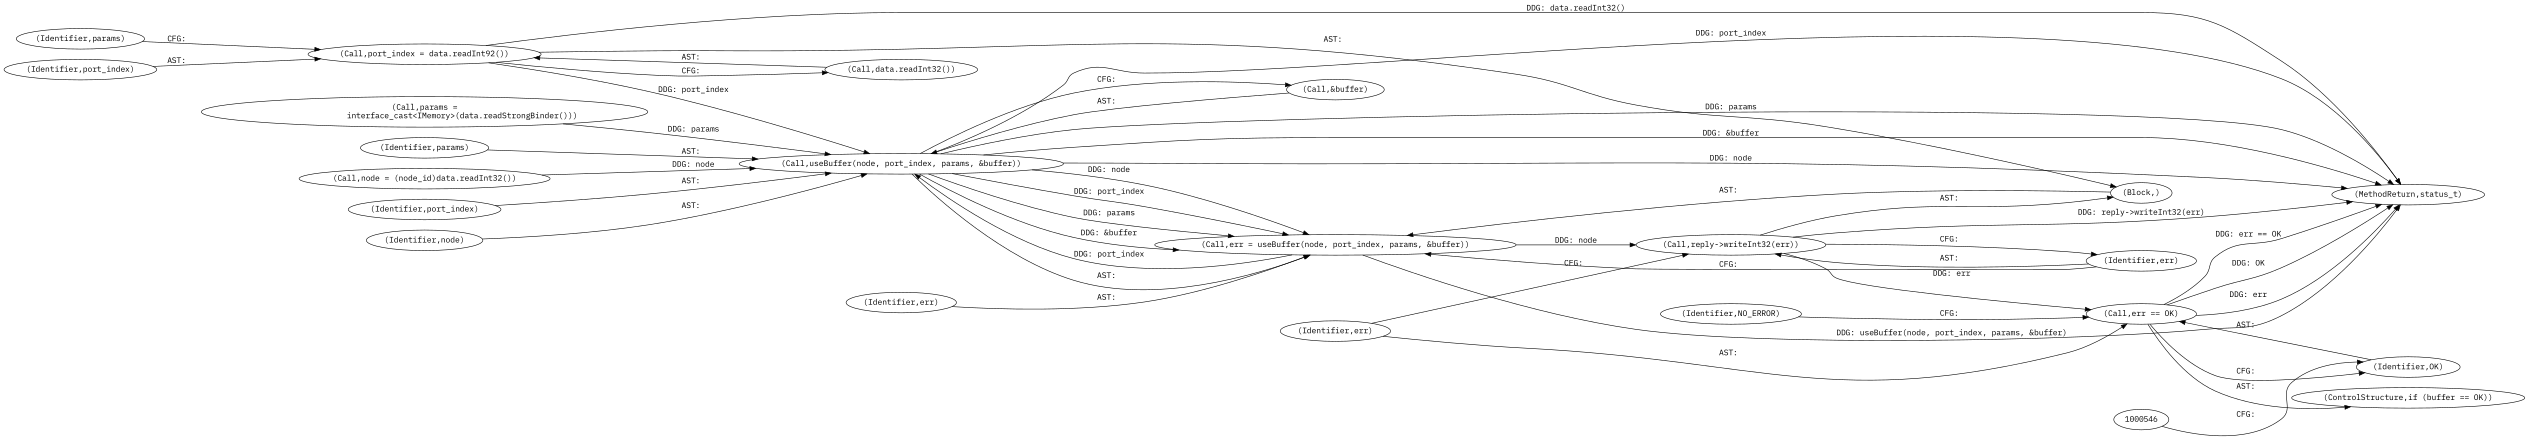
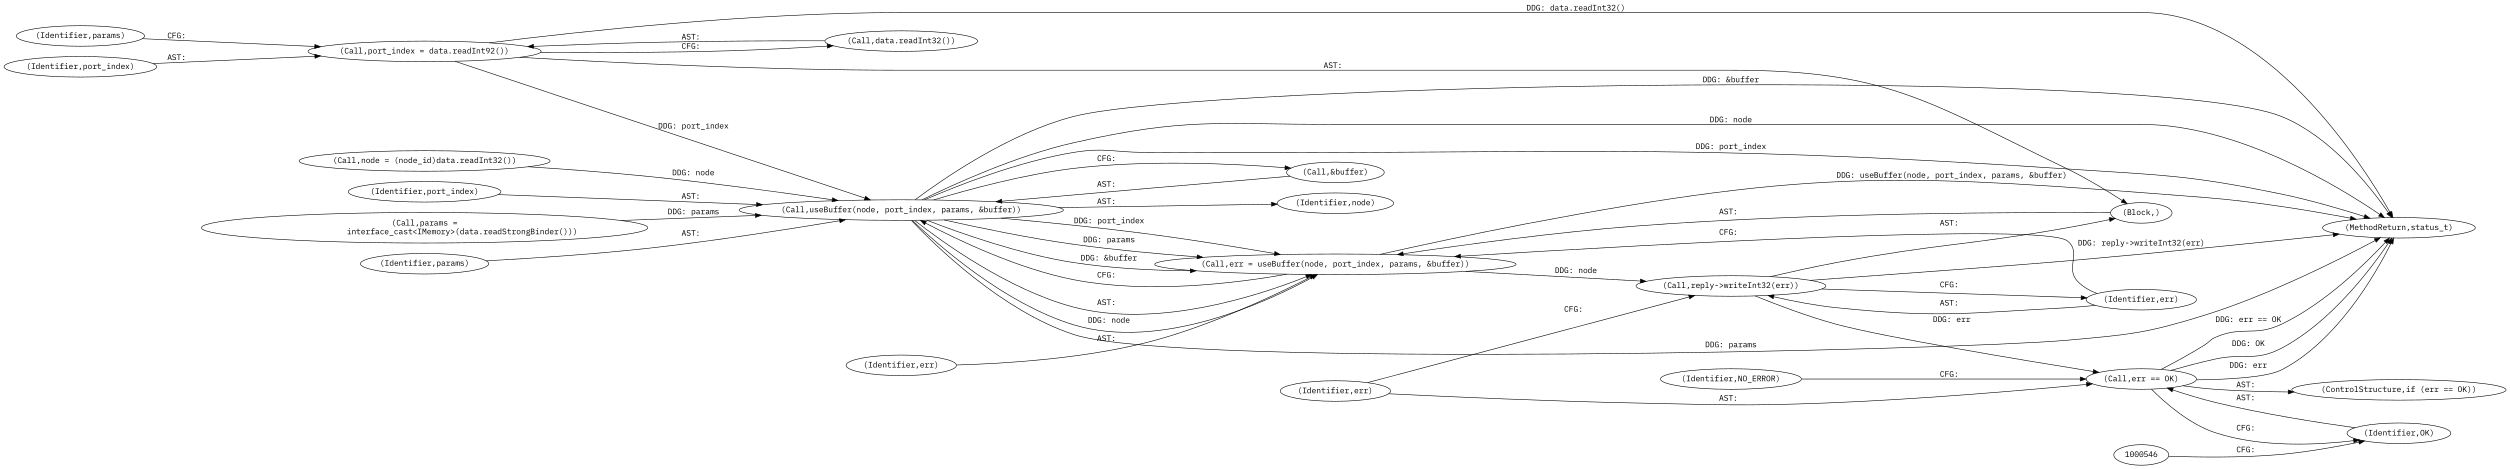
edge "(Identifier,node)" -> "(Call,useBuffer(node, port_index, params, &buffer))": reversed
edge "(Call,err = useBuffer(node, port_index, params, &buffer))" -> "(Call,useBuffer(node, port_index, params, &buffer))": label "DDG: port_index" -> "CFG: "
node "(ControlStructure,if (buffer == OK))": label "(ControlStructure,if (buffer == OK))" -> "(ControlStructure,if (err == OK))"
